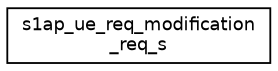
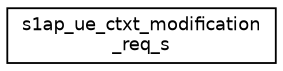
node "s1ap_ue_req_modification _req_s": label "s1ap_ue_req_modification _req_s" -> "s1ap_ue_ctxt_modification _req_s"
